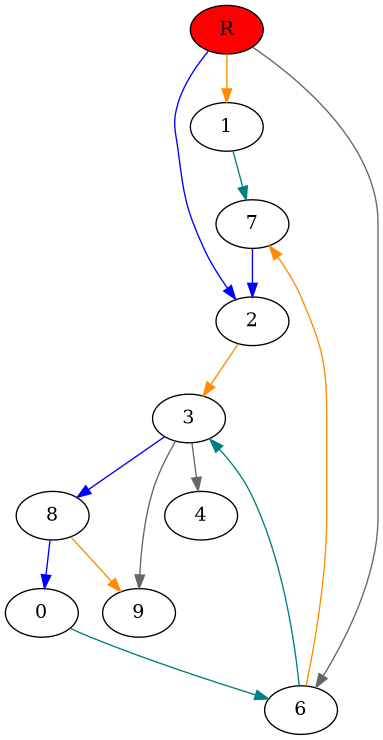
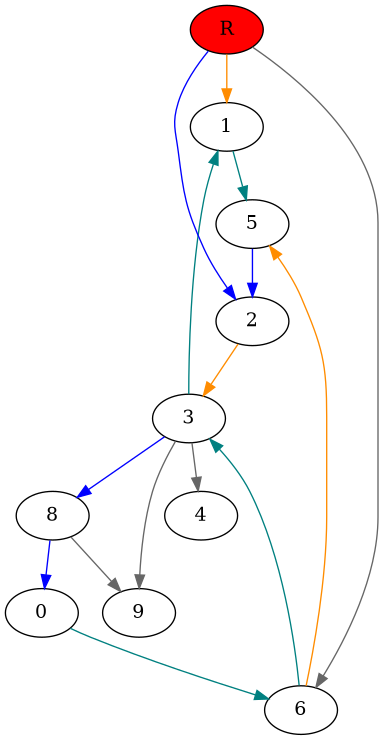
node "7": label "7" -> "5"
edge "3" -> "1": added
edge "8" -> "9": color darkorange -> gray40
